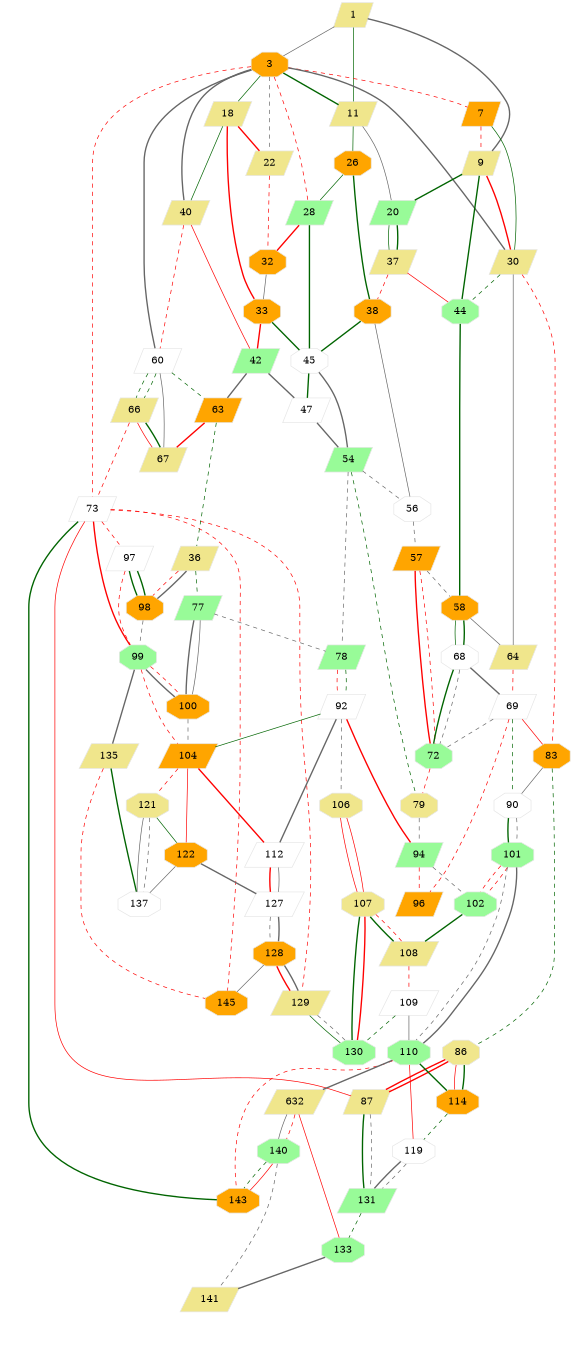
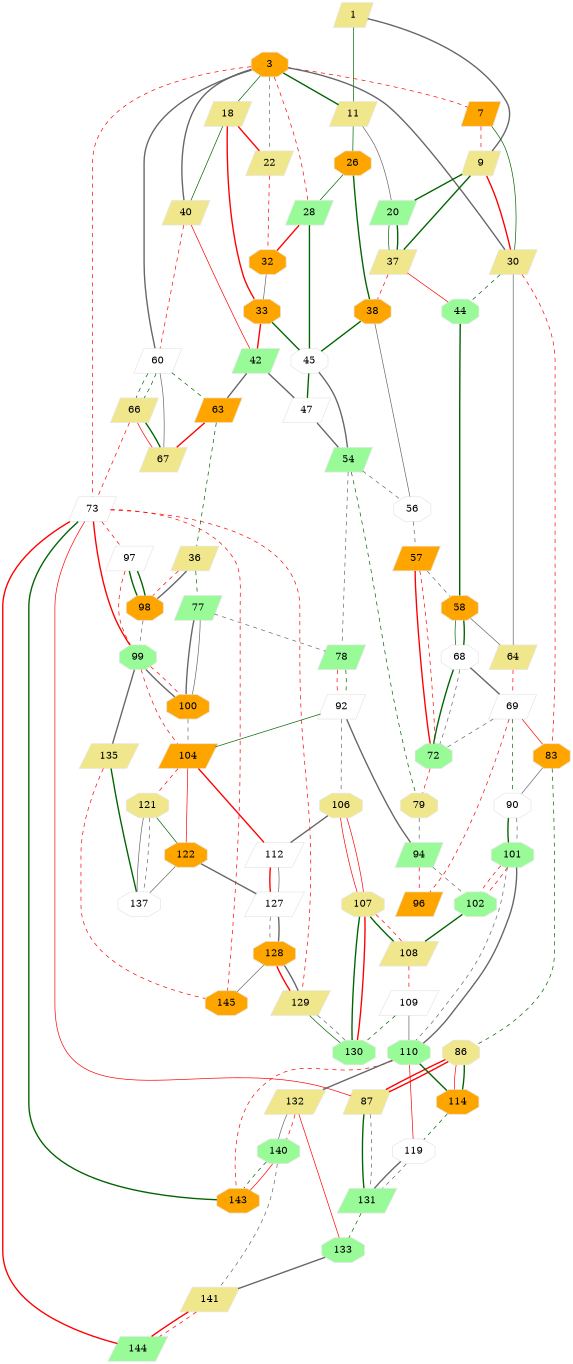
edge "1" -- "3": removed
edge "9" -- "44": now "9" -- "37"
edge "92" -- "112": now "106" -- "112"
edge "92" -- "94": color red -> gray40
node "632": label "632" -> "132"
node "144": added
